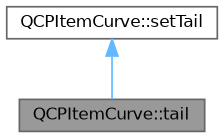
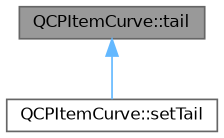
edge "QCPItemCurve::tail" -> "QCPItemCurve::setTail": reversed
